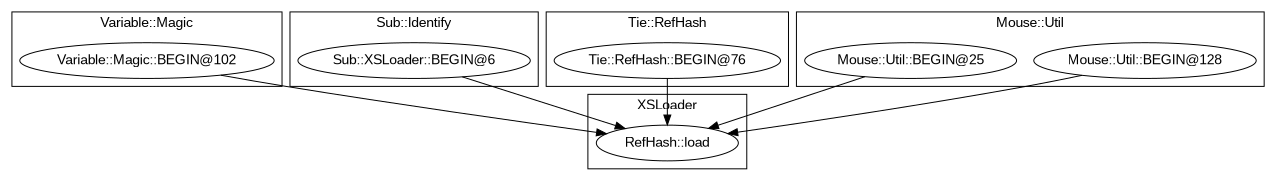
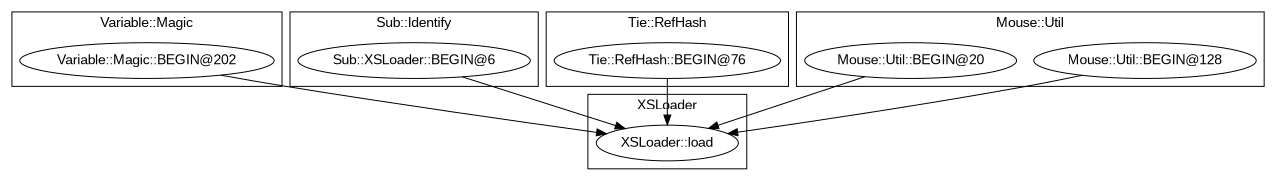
node "Variable::Magic::BEGIN@102": label "Variable::Magic::BEGIN@102" -> "Variable::Magic::BEGIN@202"
node "Mouse::Util::BEGIN@25": label "Mouse::Util::BEGIN@25" -> "Mouse::Util::BEGIN@20"
node "RefHash::load": label "RefHash::load" -> "XSLoader::load"
